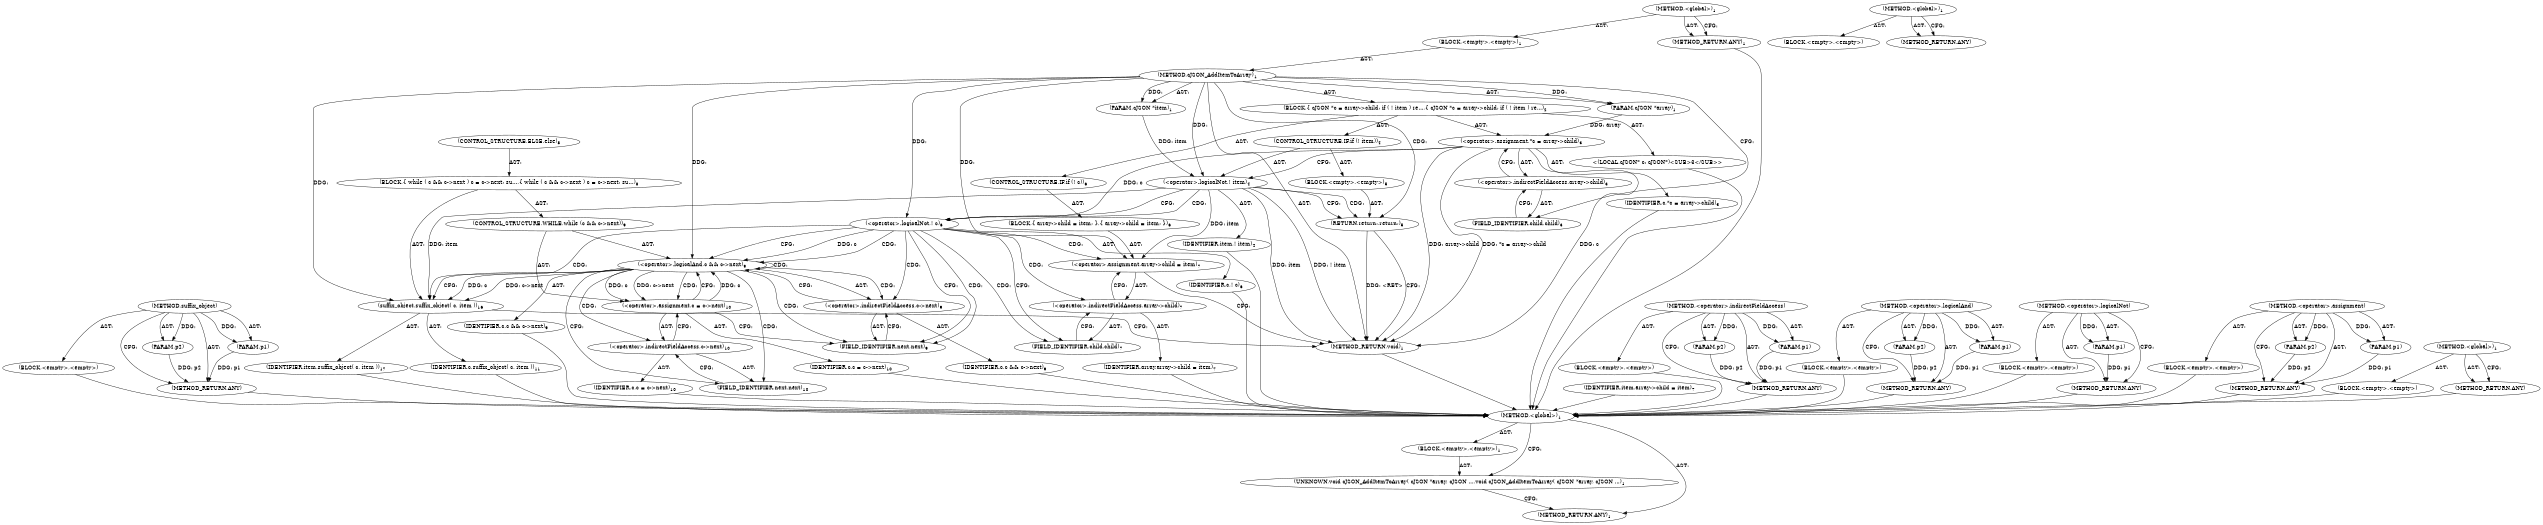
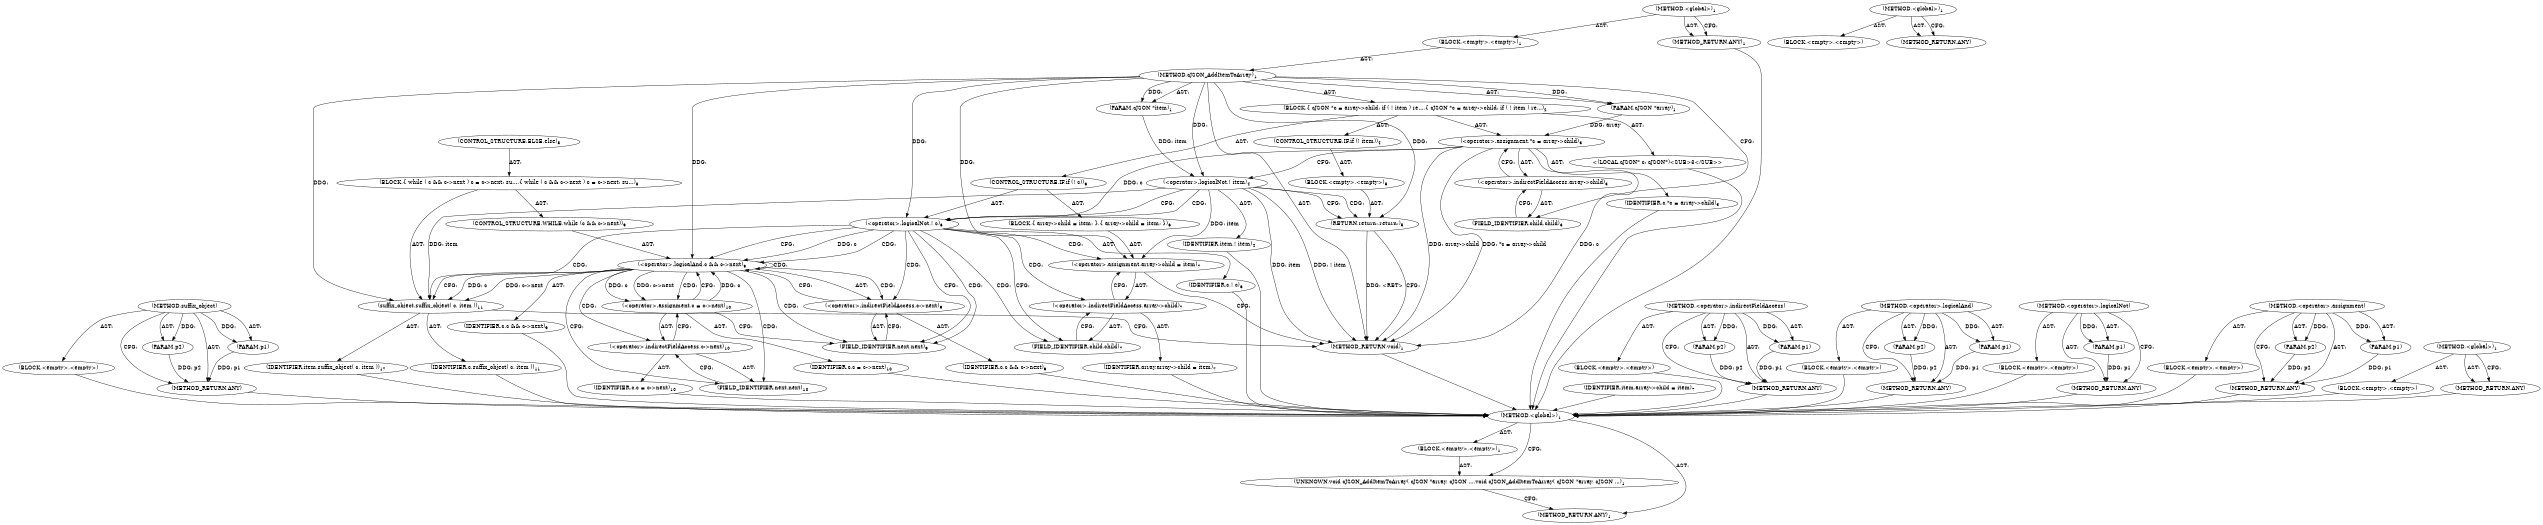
edge "(METHOD,cJSON_AddItemToArray)" -> "(RETURN,return;,return;)": label "CDG: " -> "DDG: "
edge "(CONTROL_STRUCTURE,IF,if (! item))" -> "(<operator>.logicalNot,! item)": removed, label "AST:"
edge "(CONTROL_STRUCTURE,IF,if (! c))" -> "(<operator>.logicalNot,! c)": added, label "AST:"
edge "(CONTROL_STRUCTURE,WHILE,while (c && c->next))" -> "(<operator>.assignment,c = c->next)": removed, label "AST:"
node "(suffix_object,suffix_object( c, item ))": text "16" -> "11"
